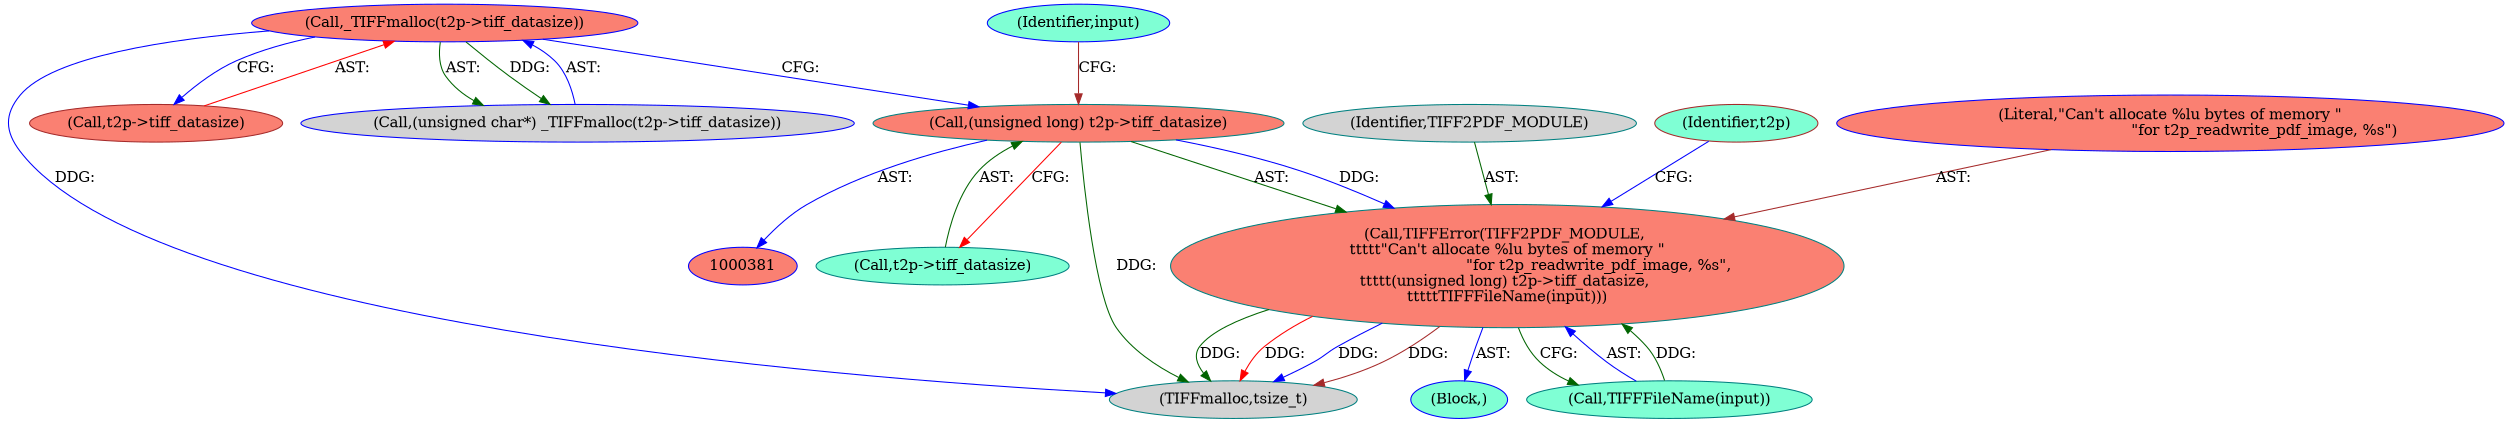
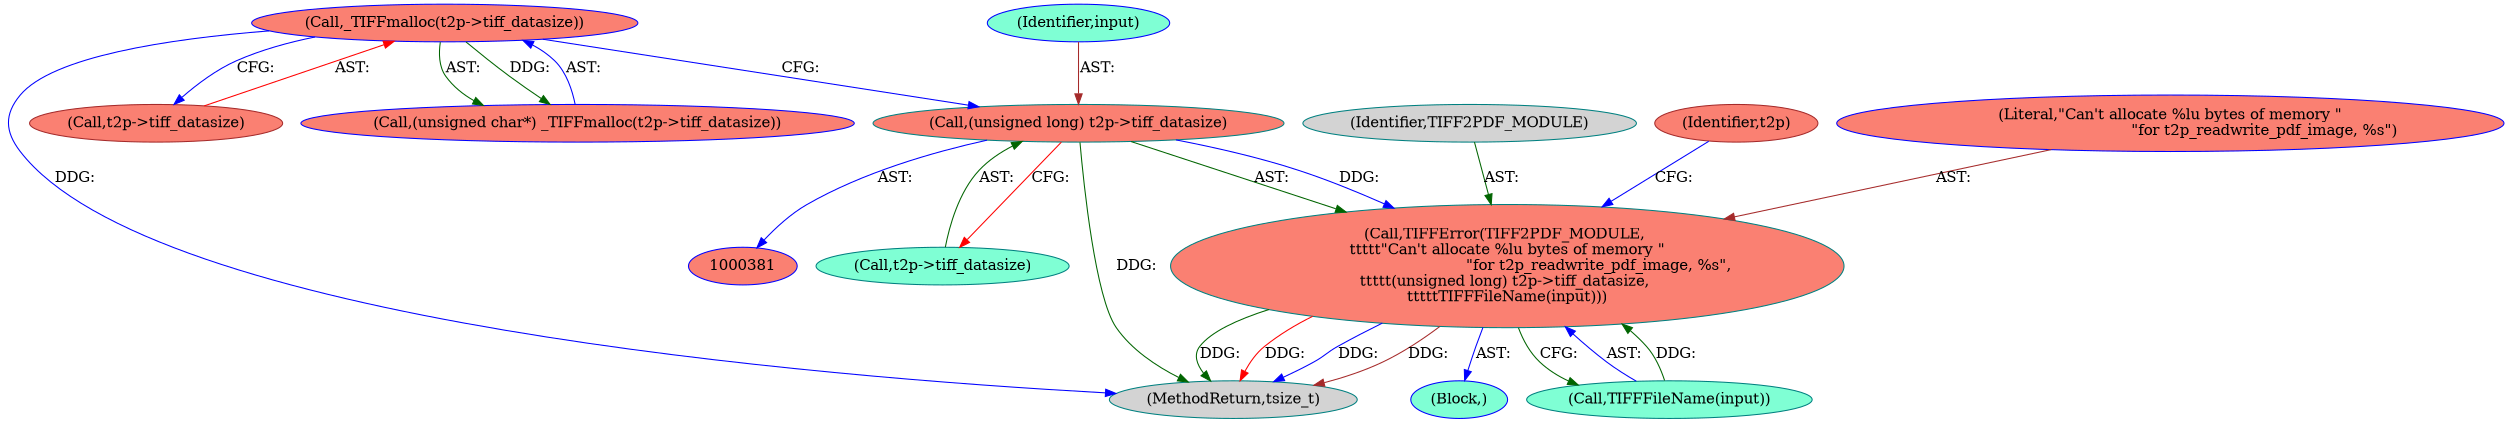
edge "(Identifier,input)" -> "(Call,(unsigned long) t2p->tiff_datasize)": label "CFG: " -> "AST: "
node "(Call,(unsigned char*) _TIFFmalloc(t2p->tiff_datasize))": fillcolor lightgrey -> salmon
node "(Identifier,t2p)": fillcolor aquamarine -> salmon
node "(TIFFmalloc,tsize_t)": label "(TIFFmalloc,tsize_t)" -> "(MethodReturn,tsize_t)"
